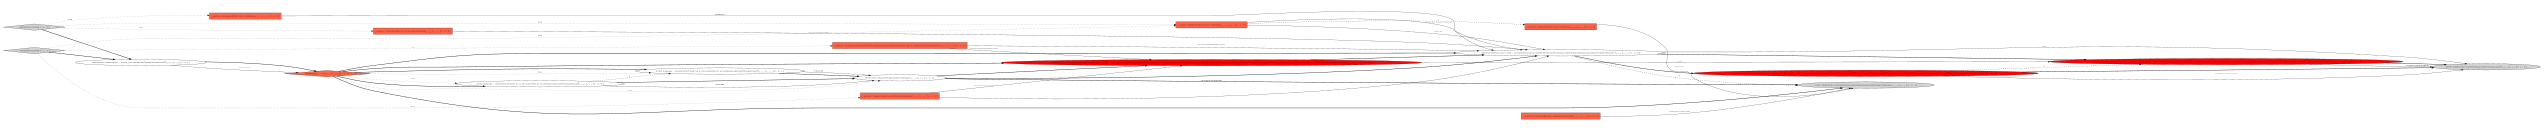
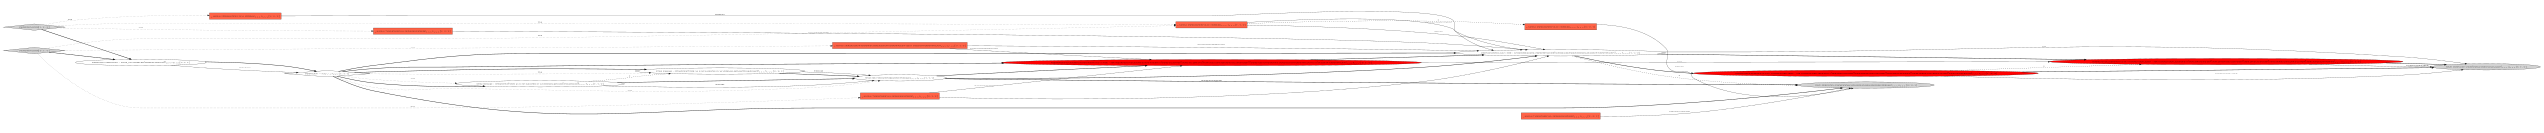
node "stateFactory == null@@@4@@@['1', '1', '1']": fillcolor tomato -> white
